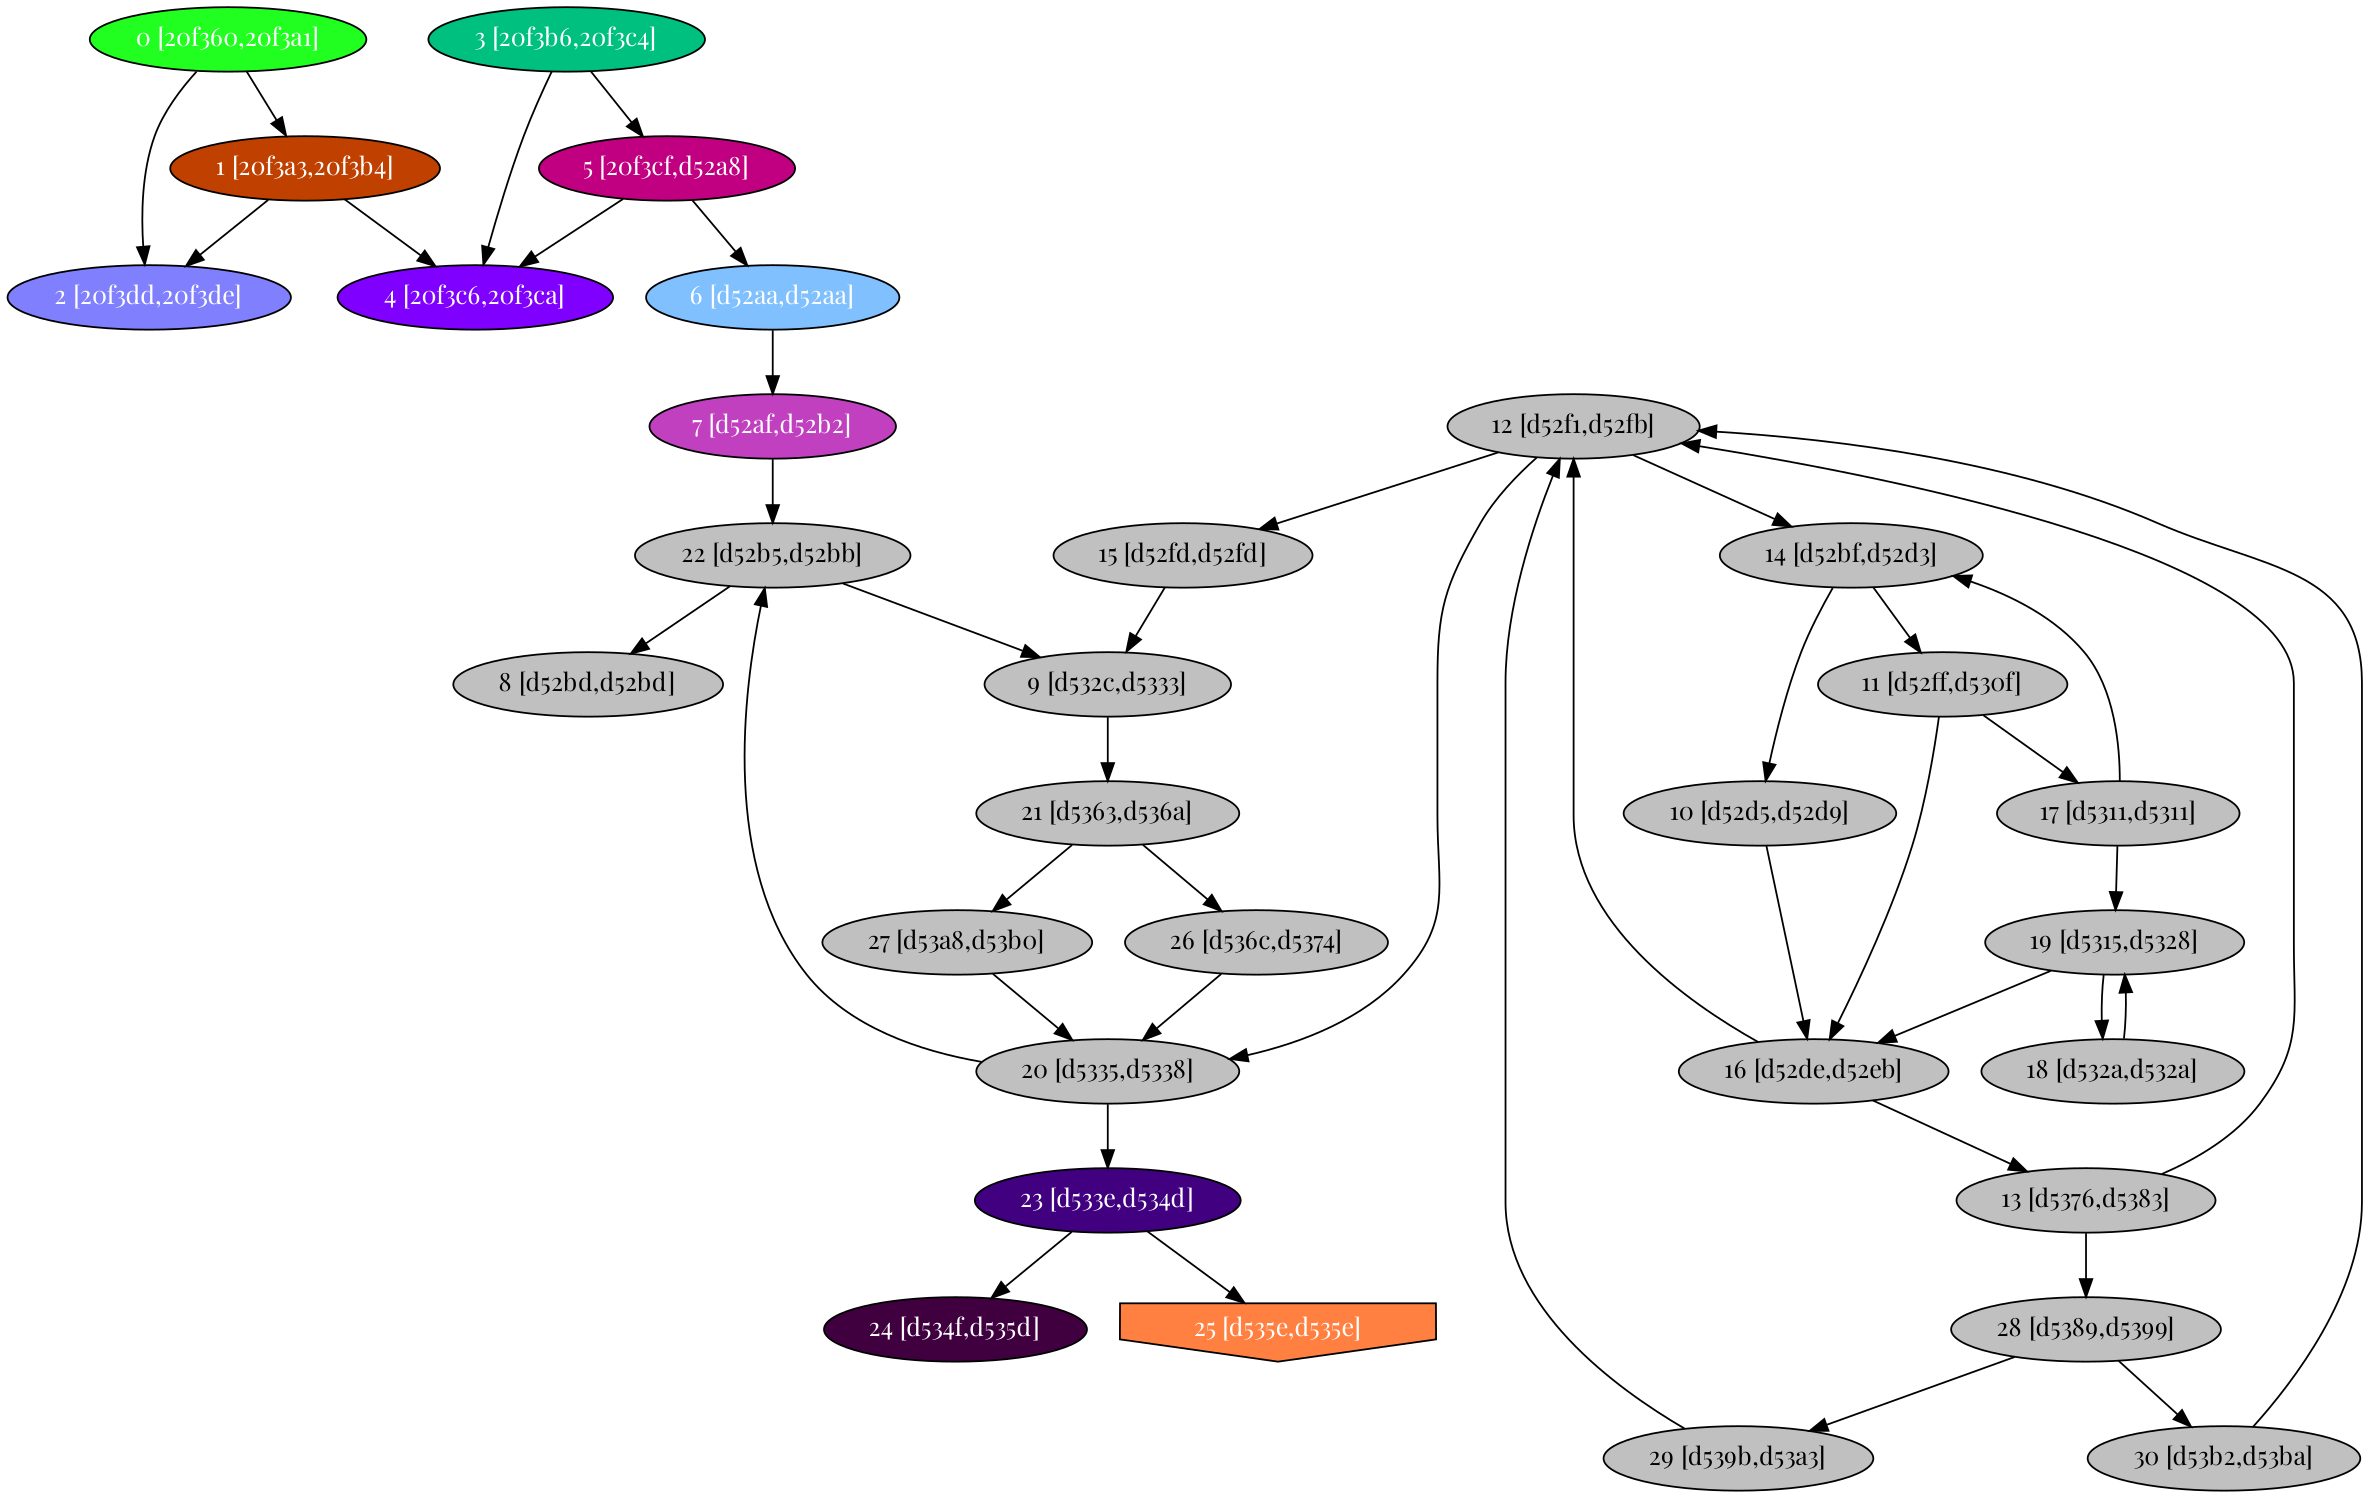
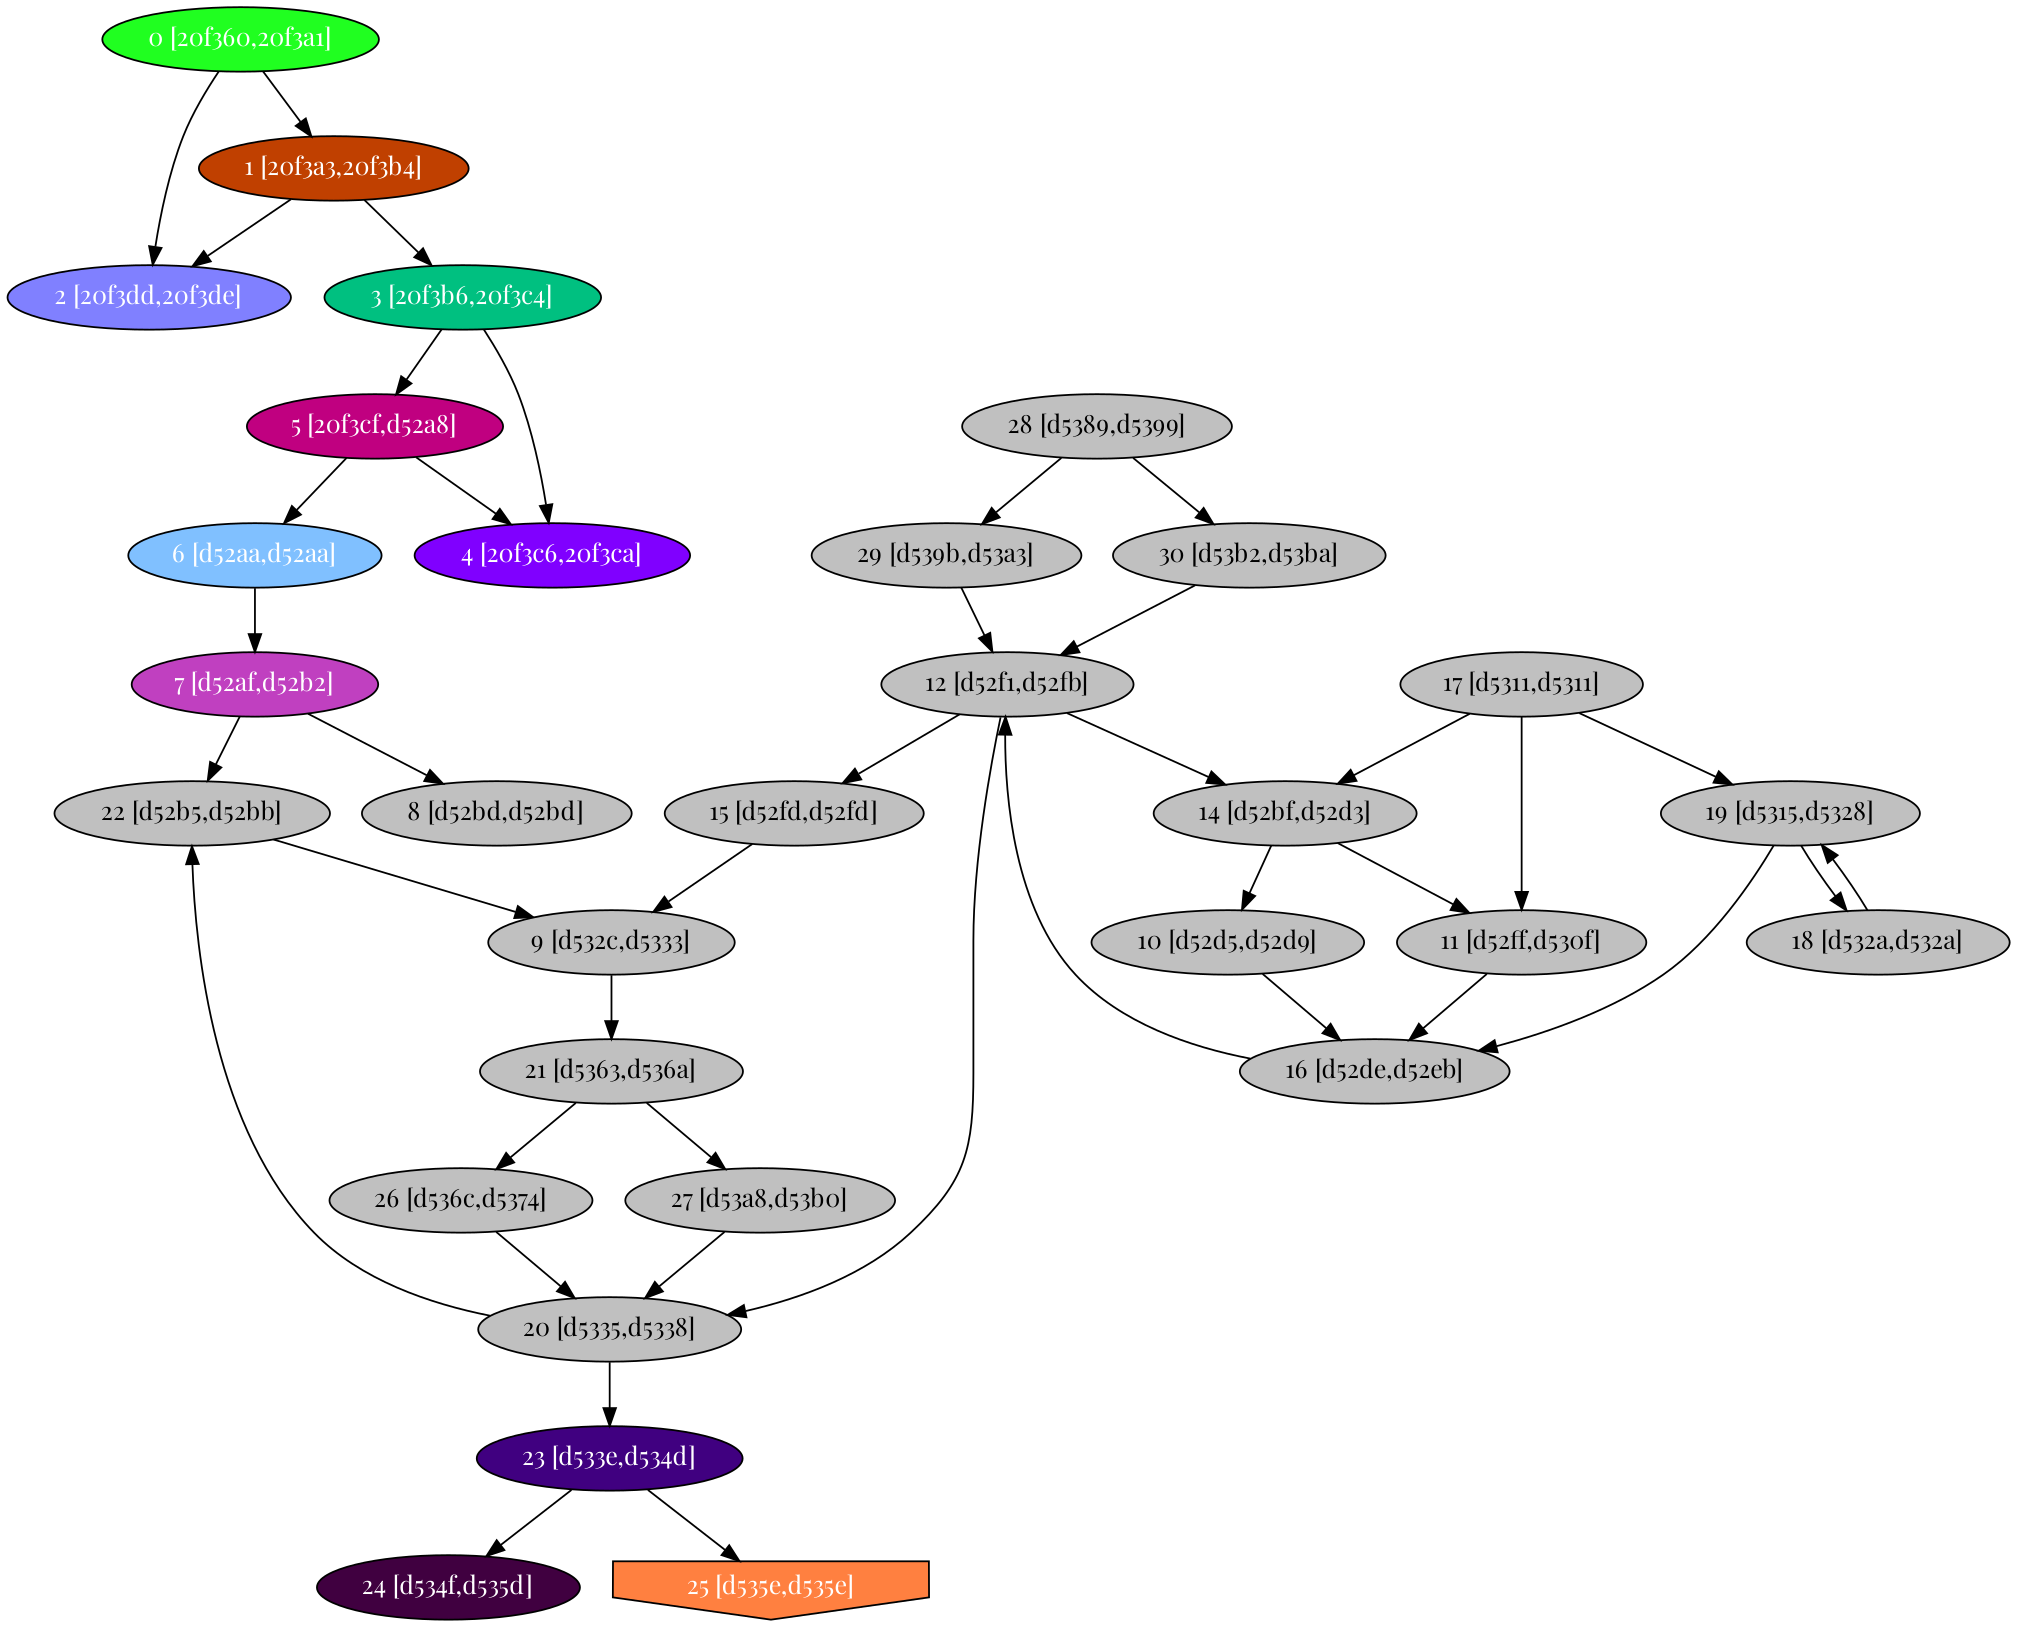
edge "1 [20f3a3,20f3b4]" -> "4 [20f3c6,20f3ca]": now "1 [20f3a3,20f3b4]" -> "3 [20f3b6,20f3c4]"
edge "22 [d52b5,d52bb]" -> "8 [d52bd,d52bd]": now "7 [d52af,d52b2]" -> "8 [d52bd,d52bd]"
edge "11 [d52ff,d530f]" -> "17 [d5311,d5311]": reversed
node "13 [d5376,d5383]": removed
